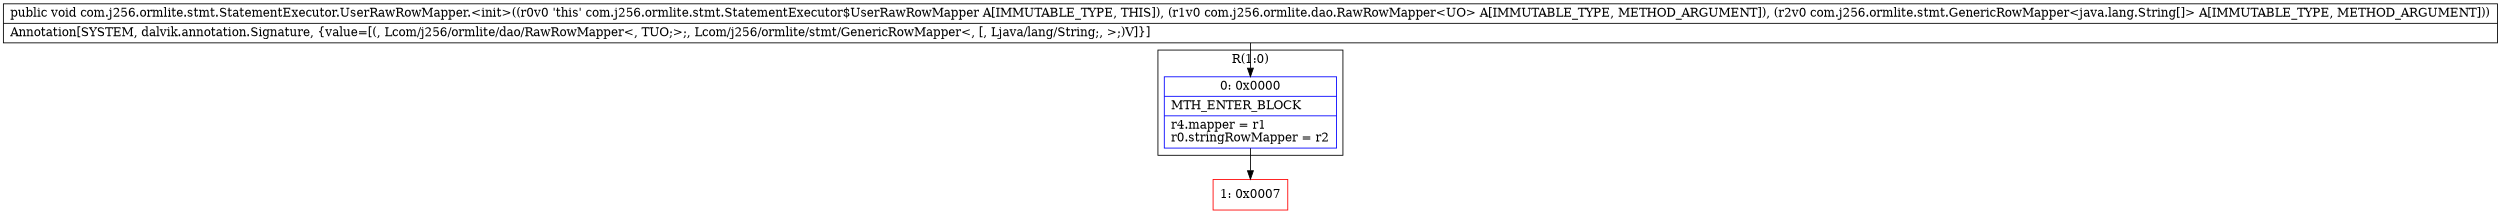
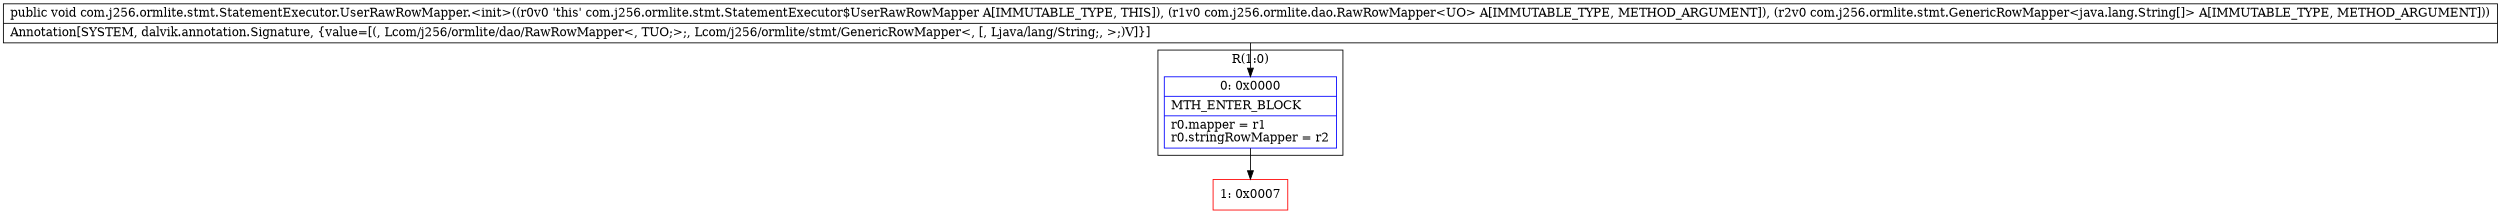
node "0: 0x0000": text "r4.mapper = r1" -> "r0.mapper = r1"
